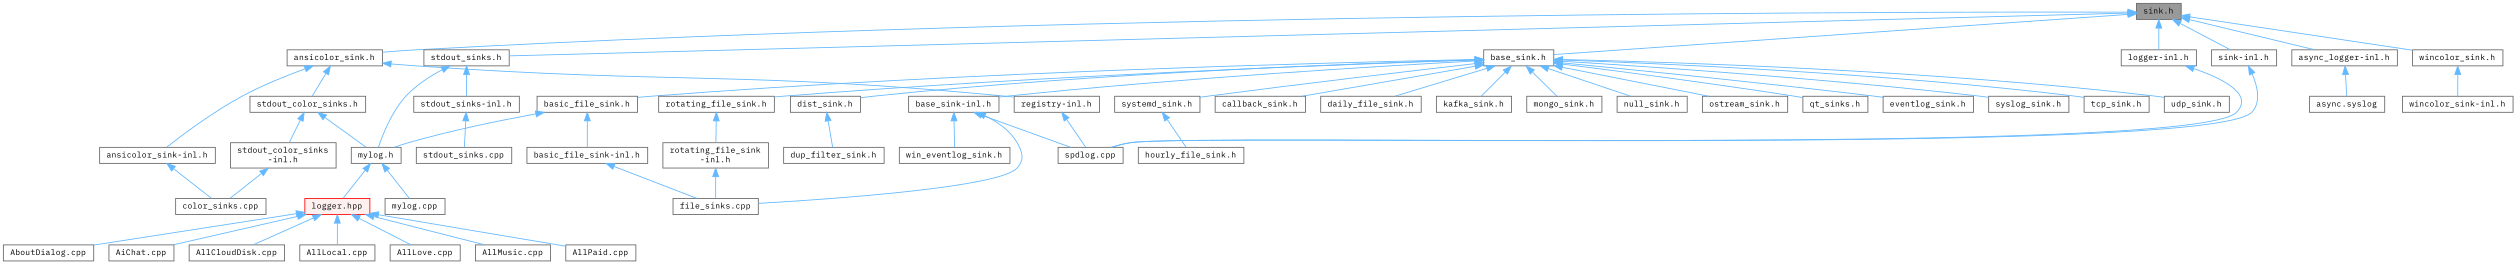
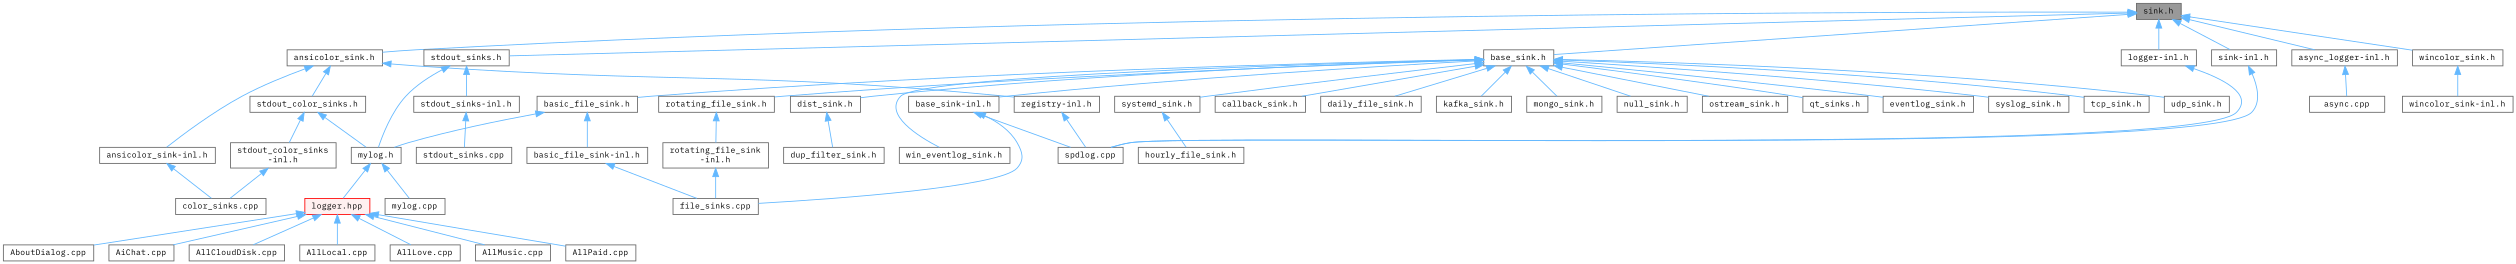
node "async.syslog": label "async.syslog" -> "async.cpp"
edge "win_eventlog_sink.h" -> "base_sink-inl.h": now "win_eventlog_sink.h" -> "base_sink.h"
